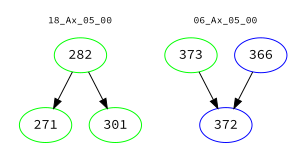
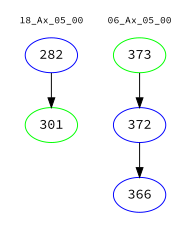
node "282": color green -> blue
edge "366" -> "372": reversed
node "271": removed
